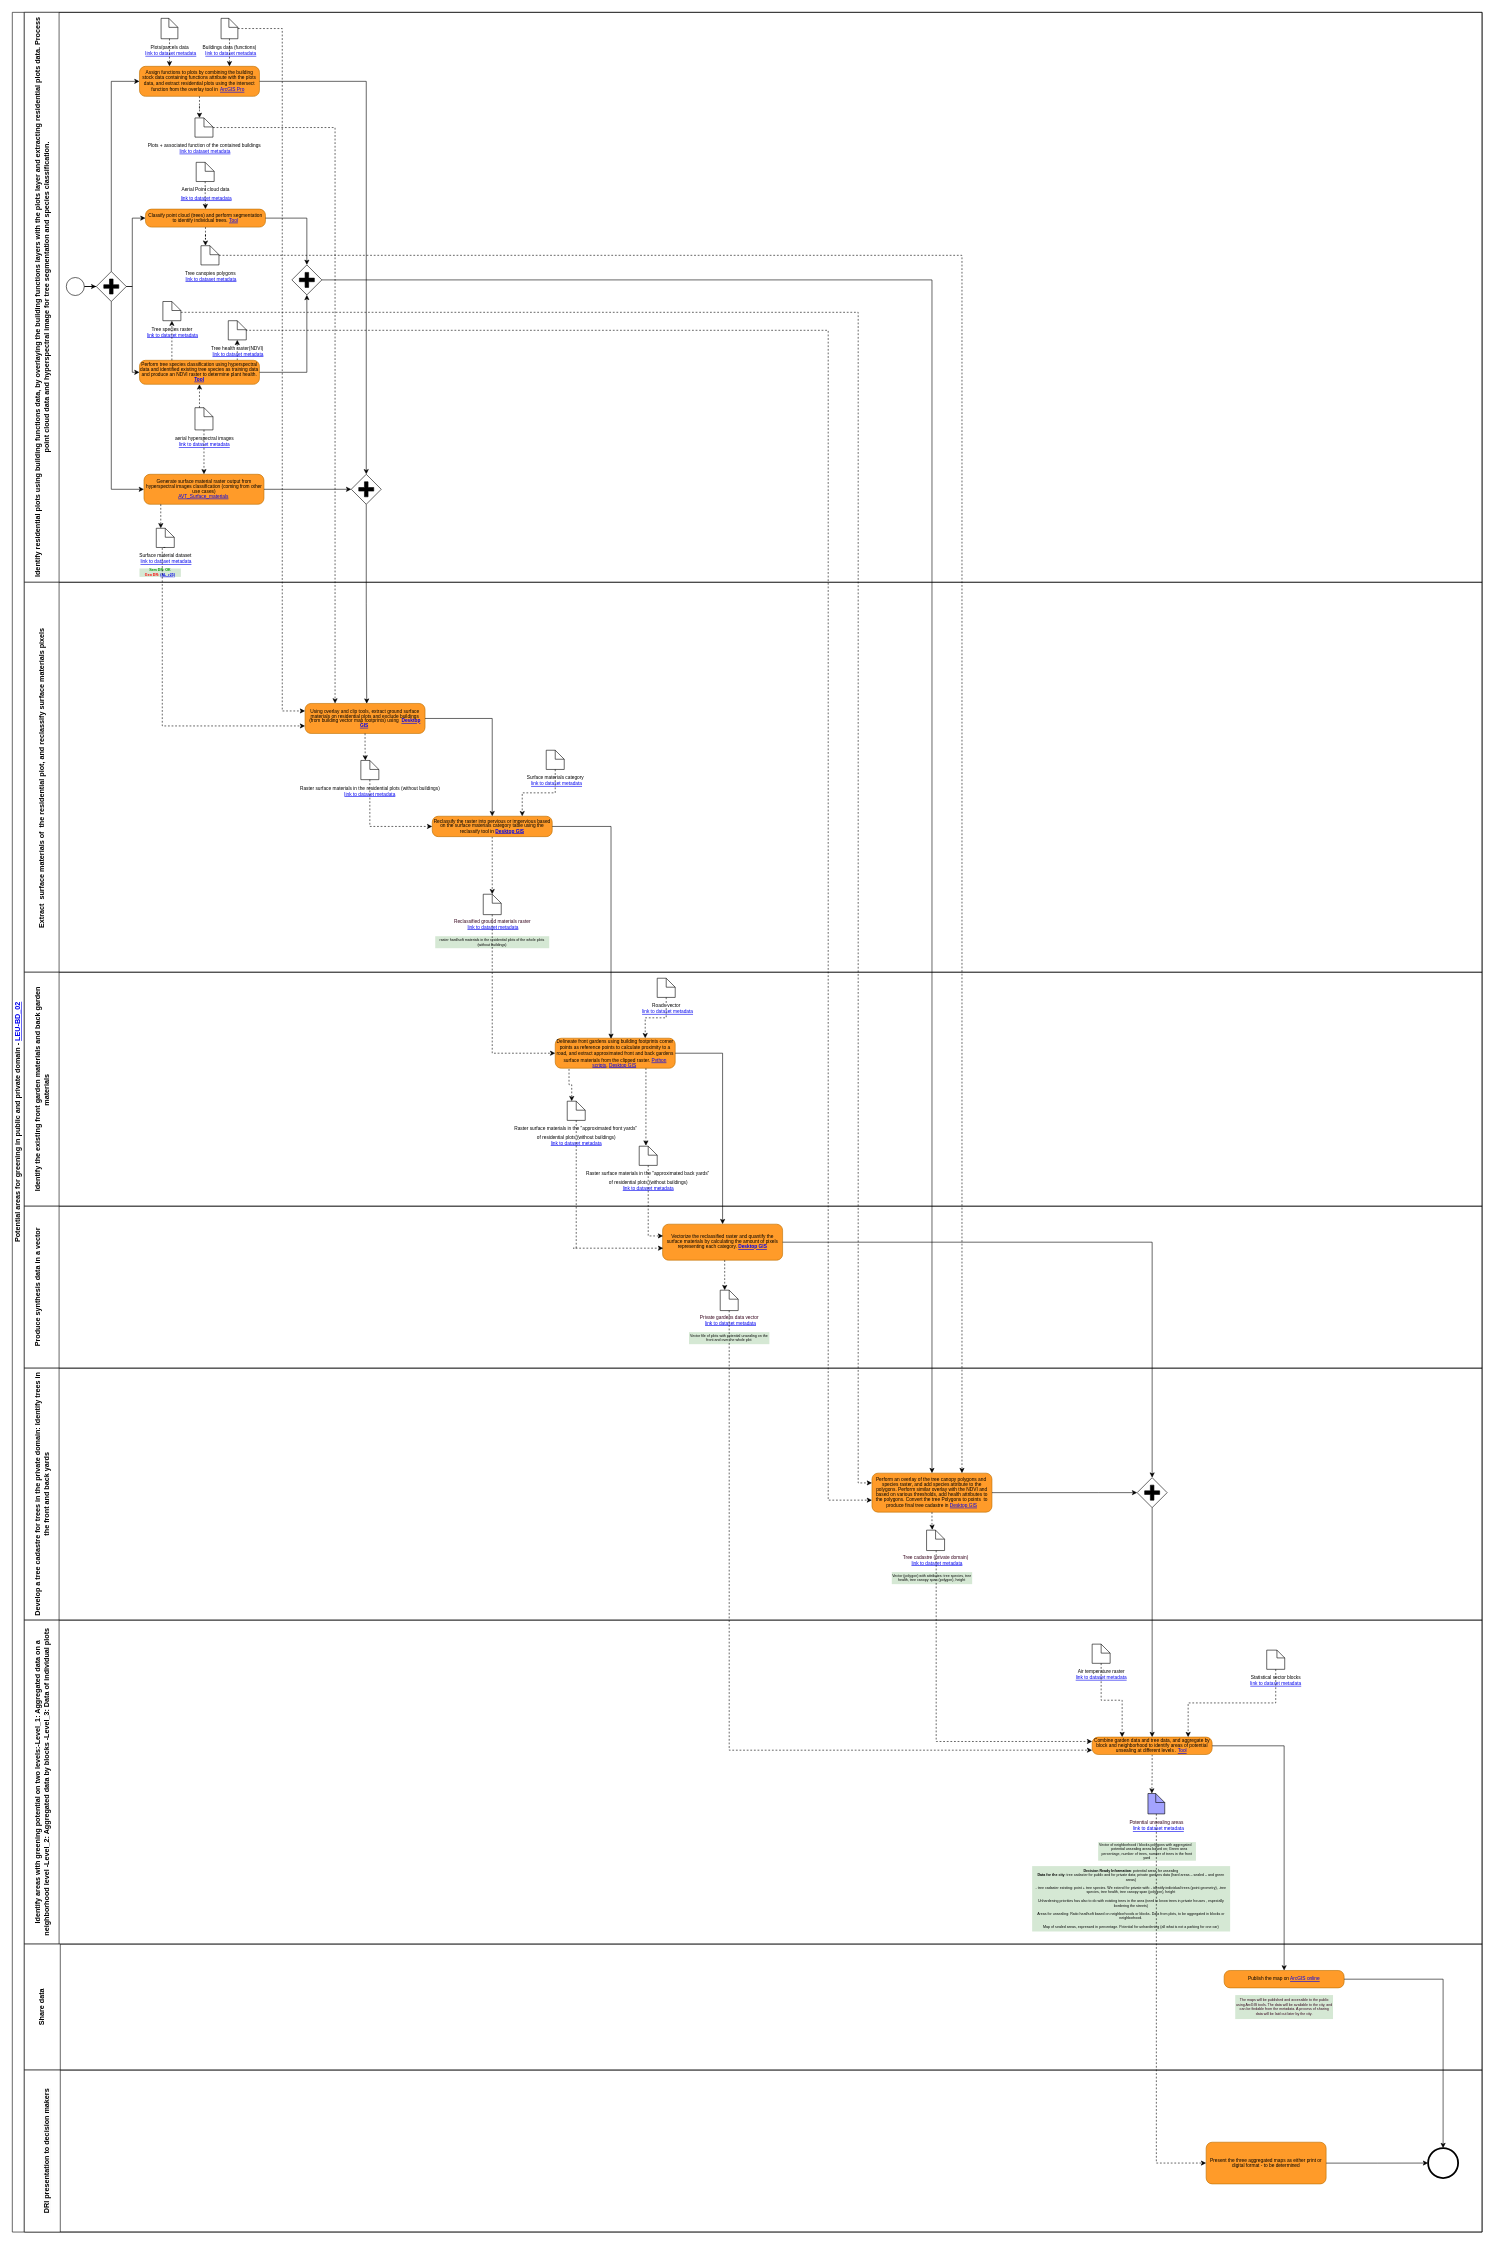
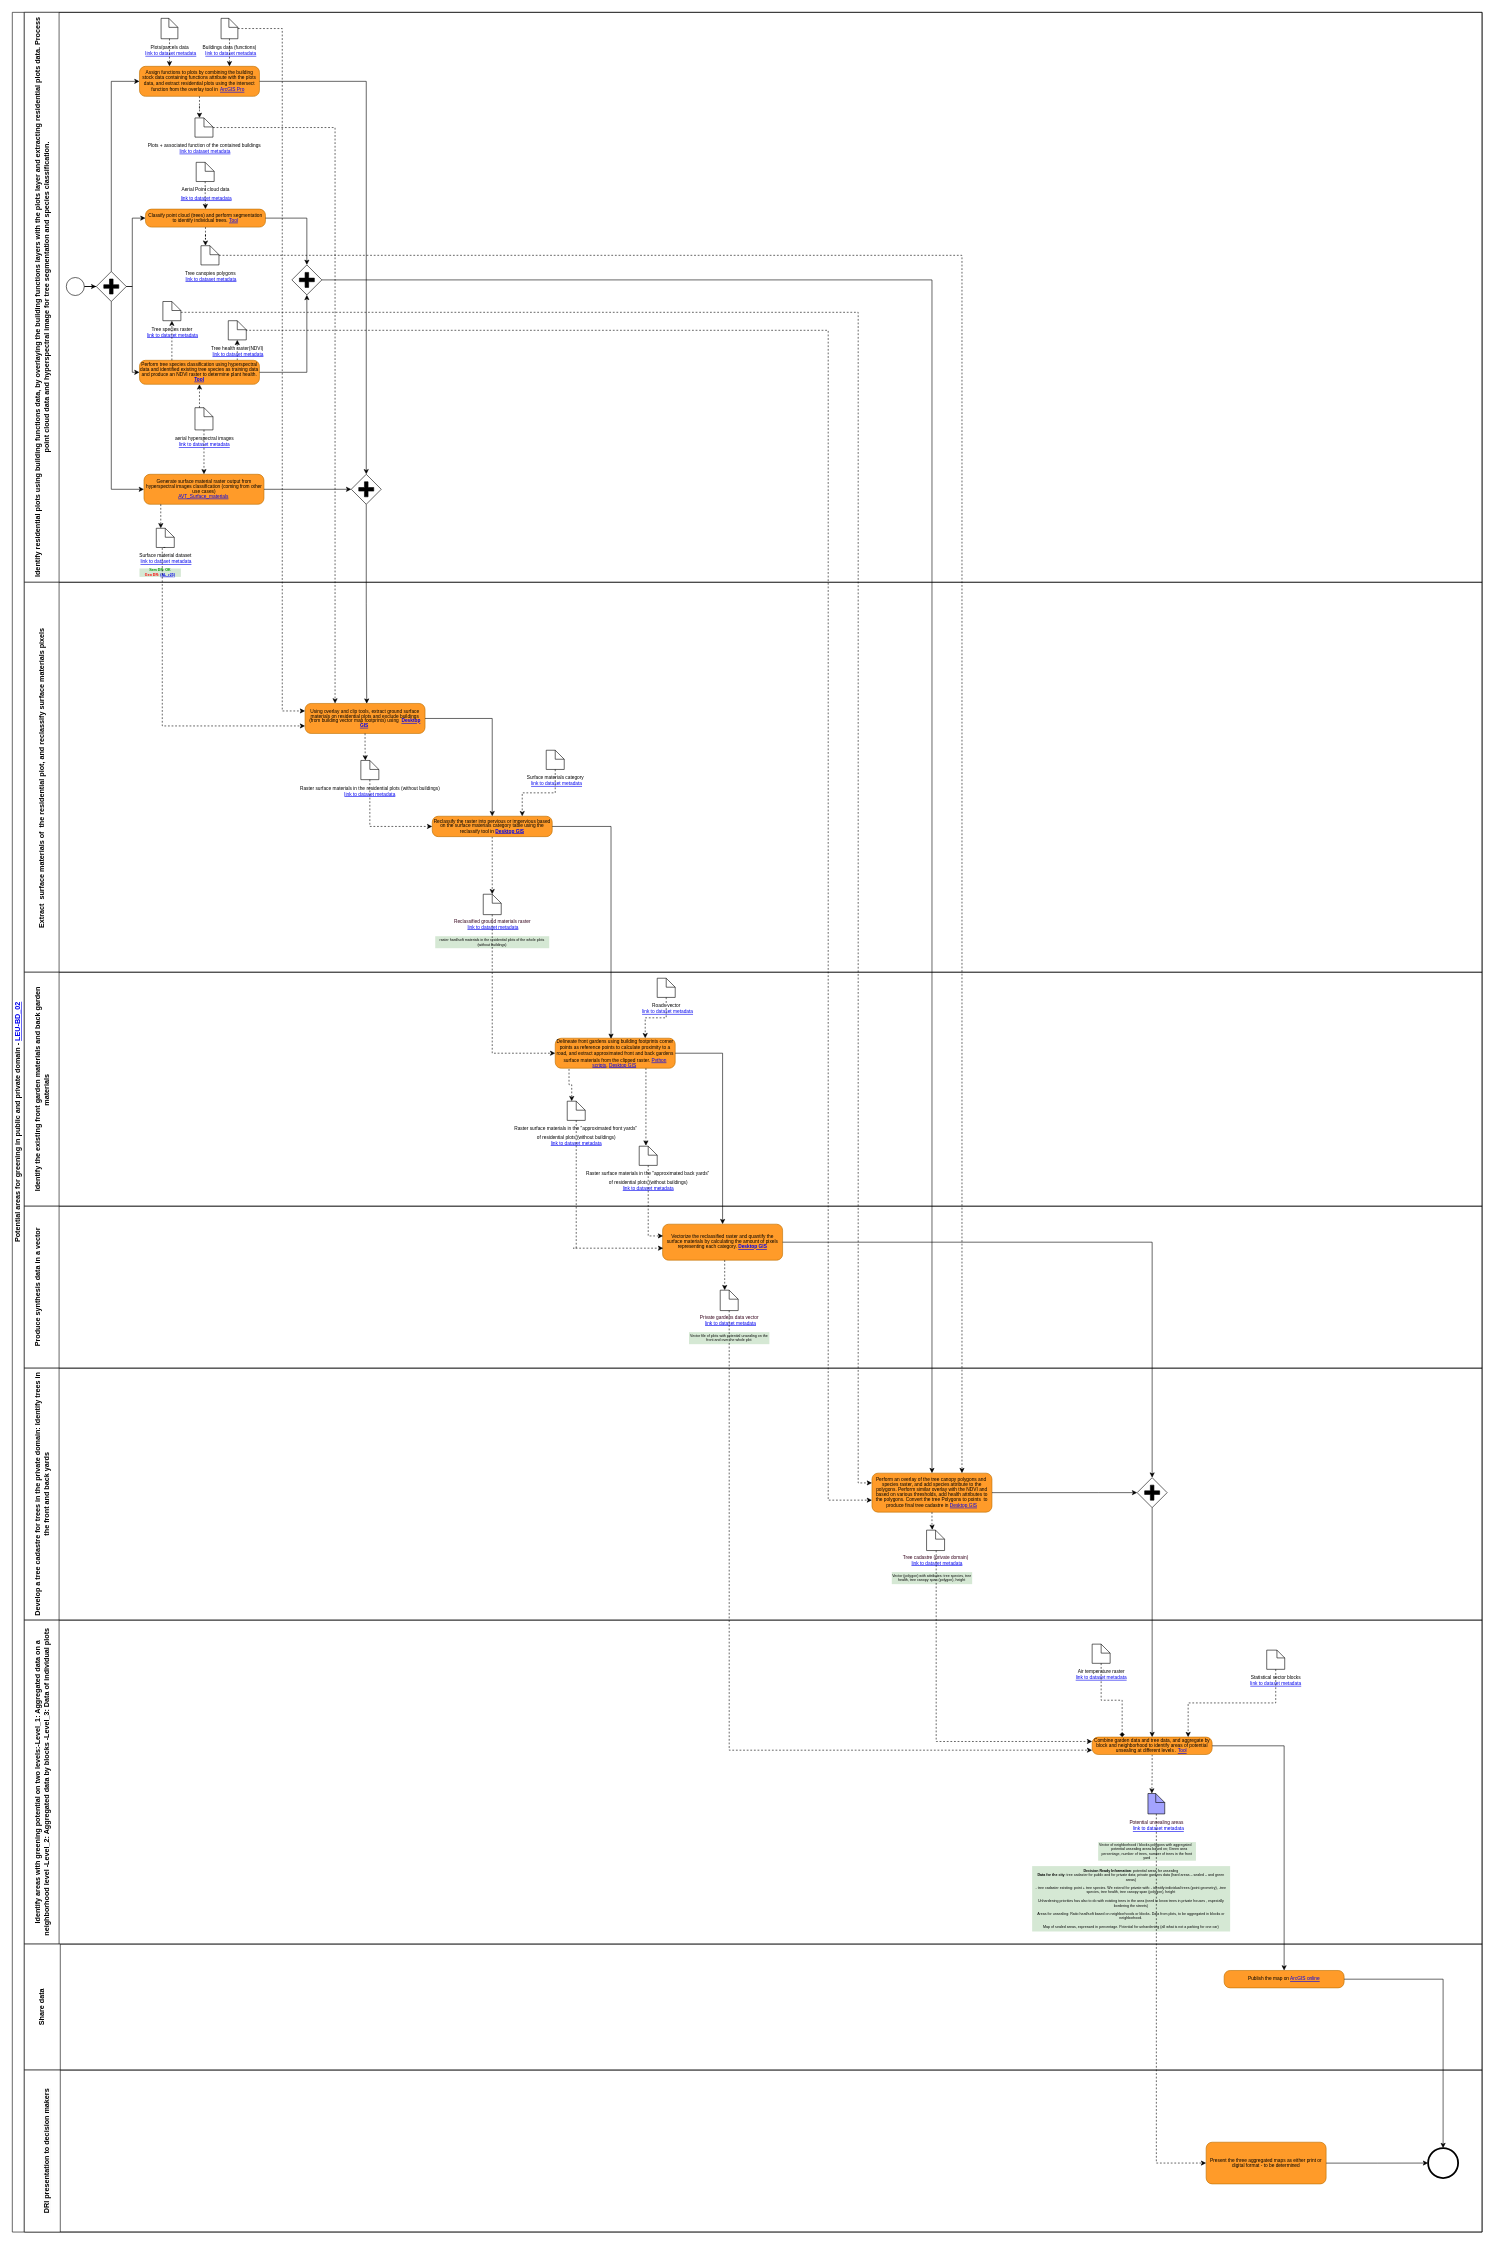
edge "Air temperature raster link to dataset metadata" -> "Combine garden data and tree data, and aggregate by block and neighborhood to identify areas of potential unsealing at different levels . Tool": arrowhead classic -> diamond
node "The maps will be published and accessible to the public using ArcGIS tools. The data will be available to the city, and can be findable from the metadata. A process of sharing data will be laid out later by the city.": removed
